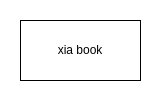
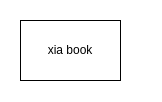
node "xia book": size 120x60 -> 100x60
